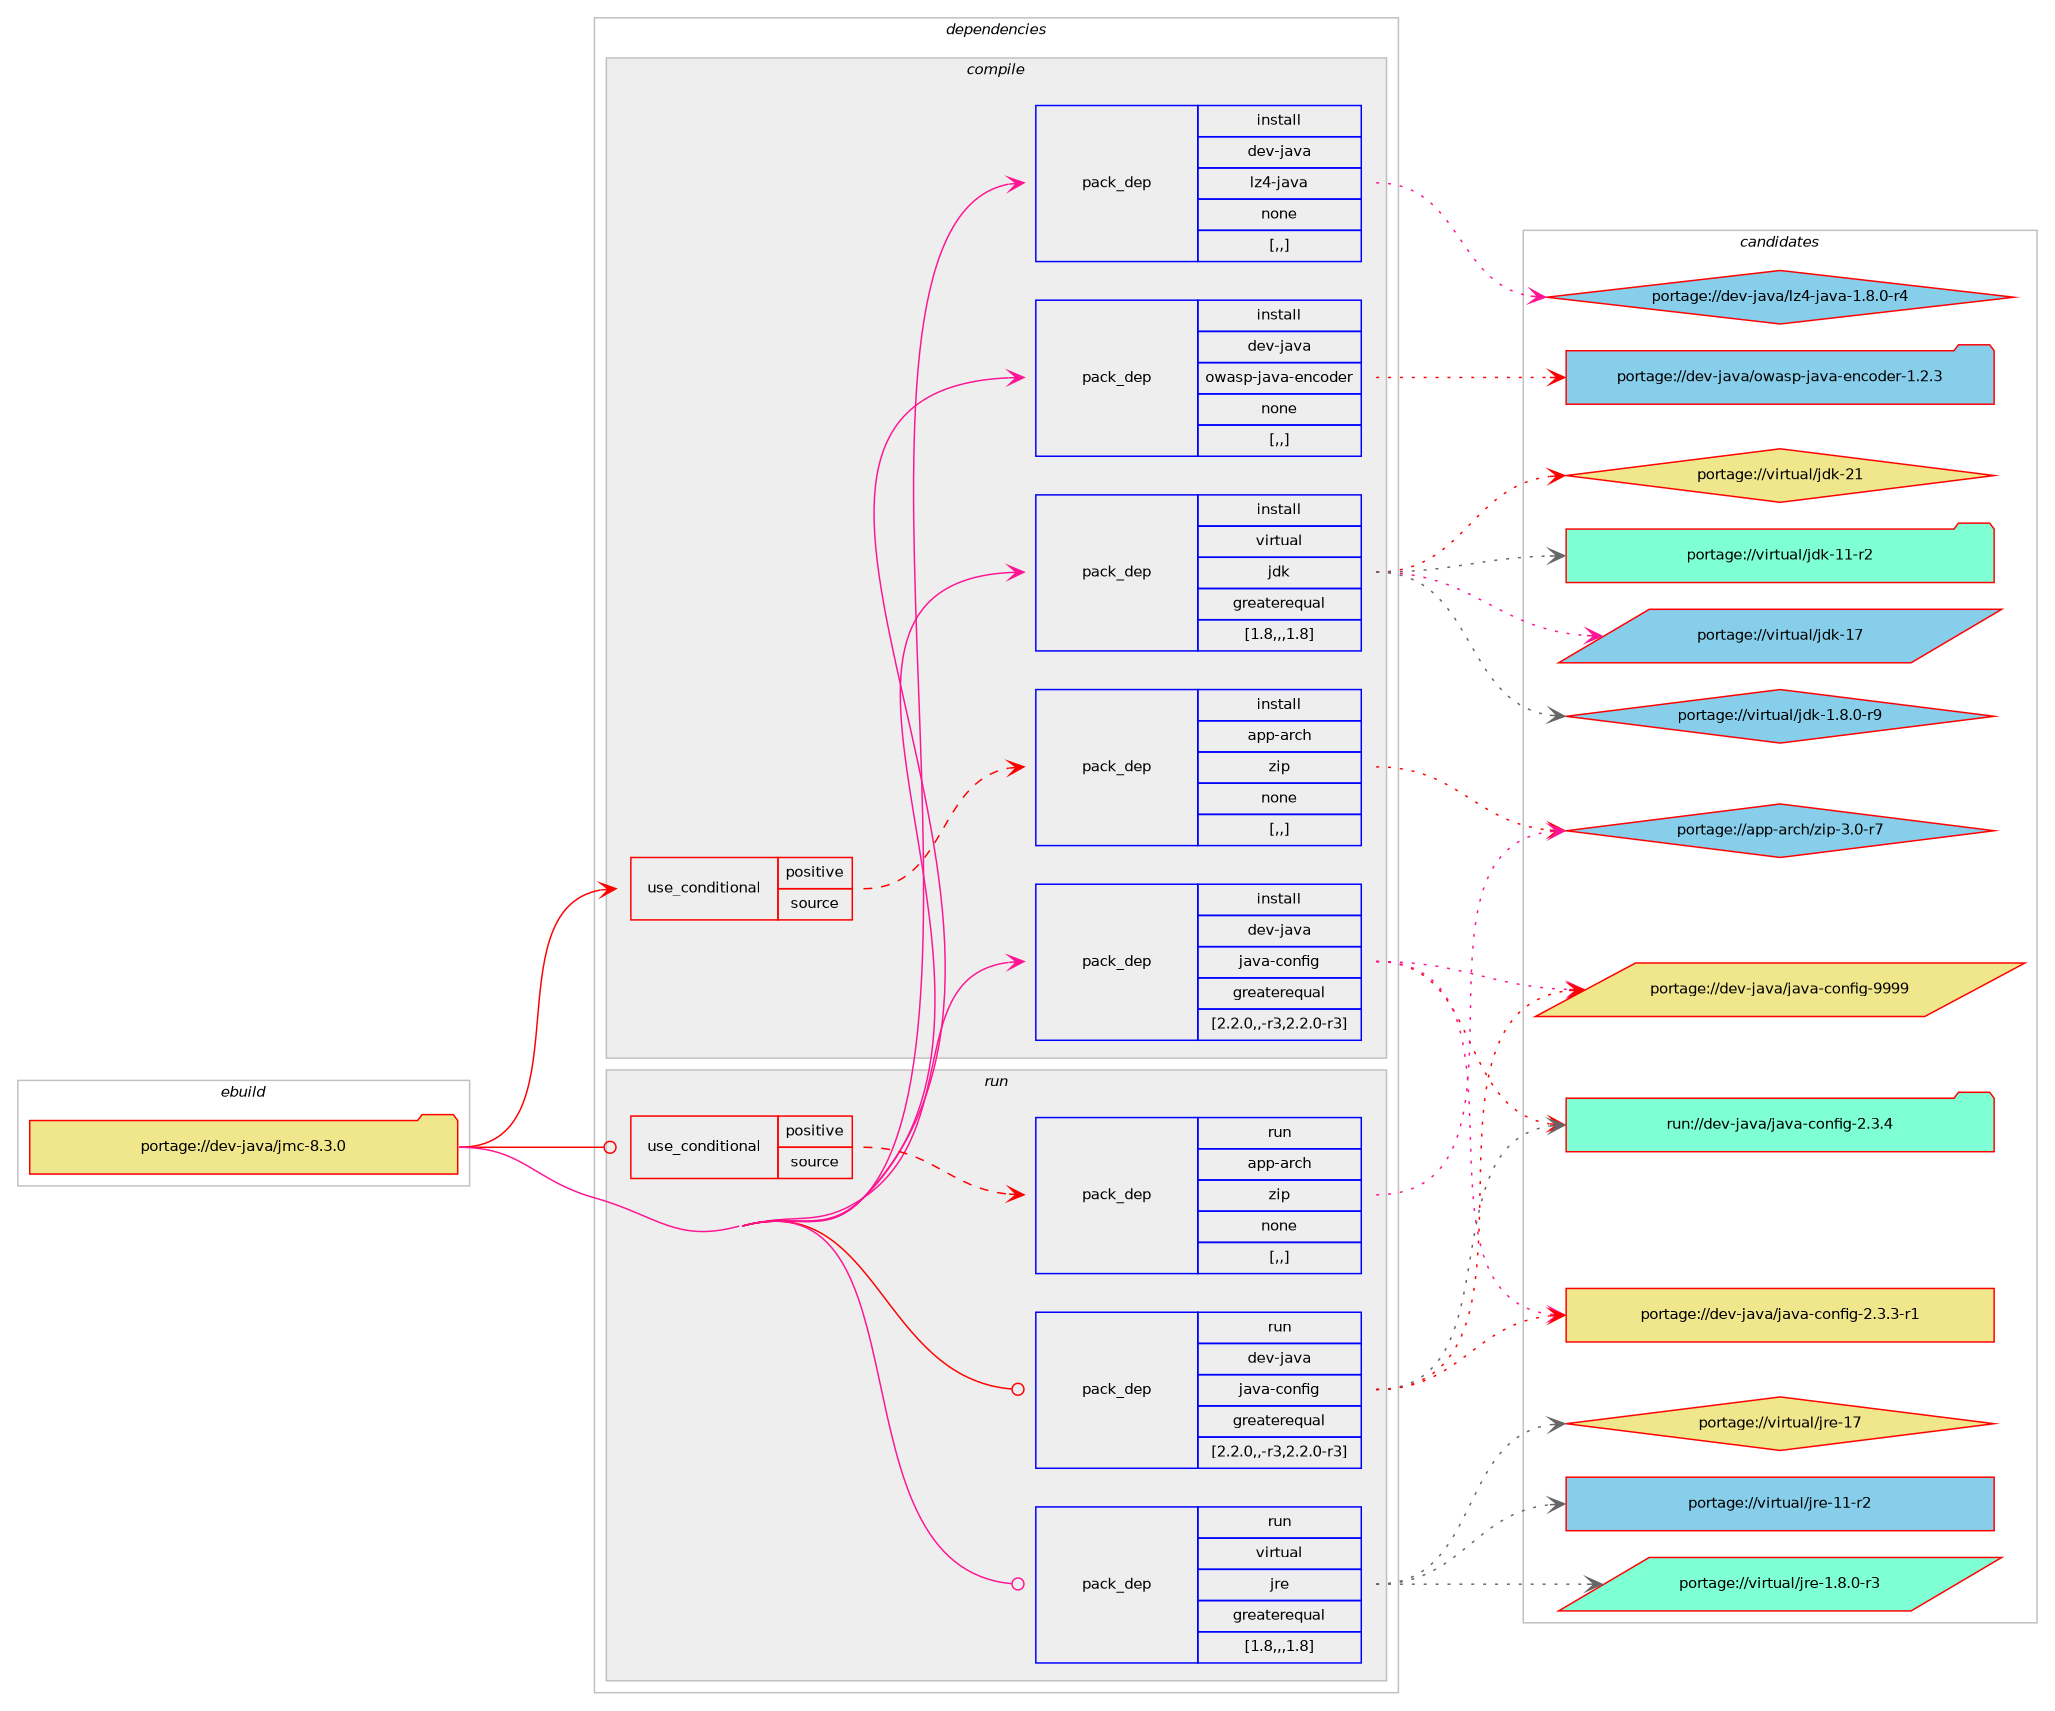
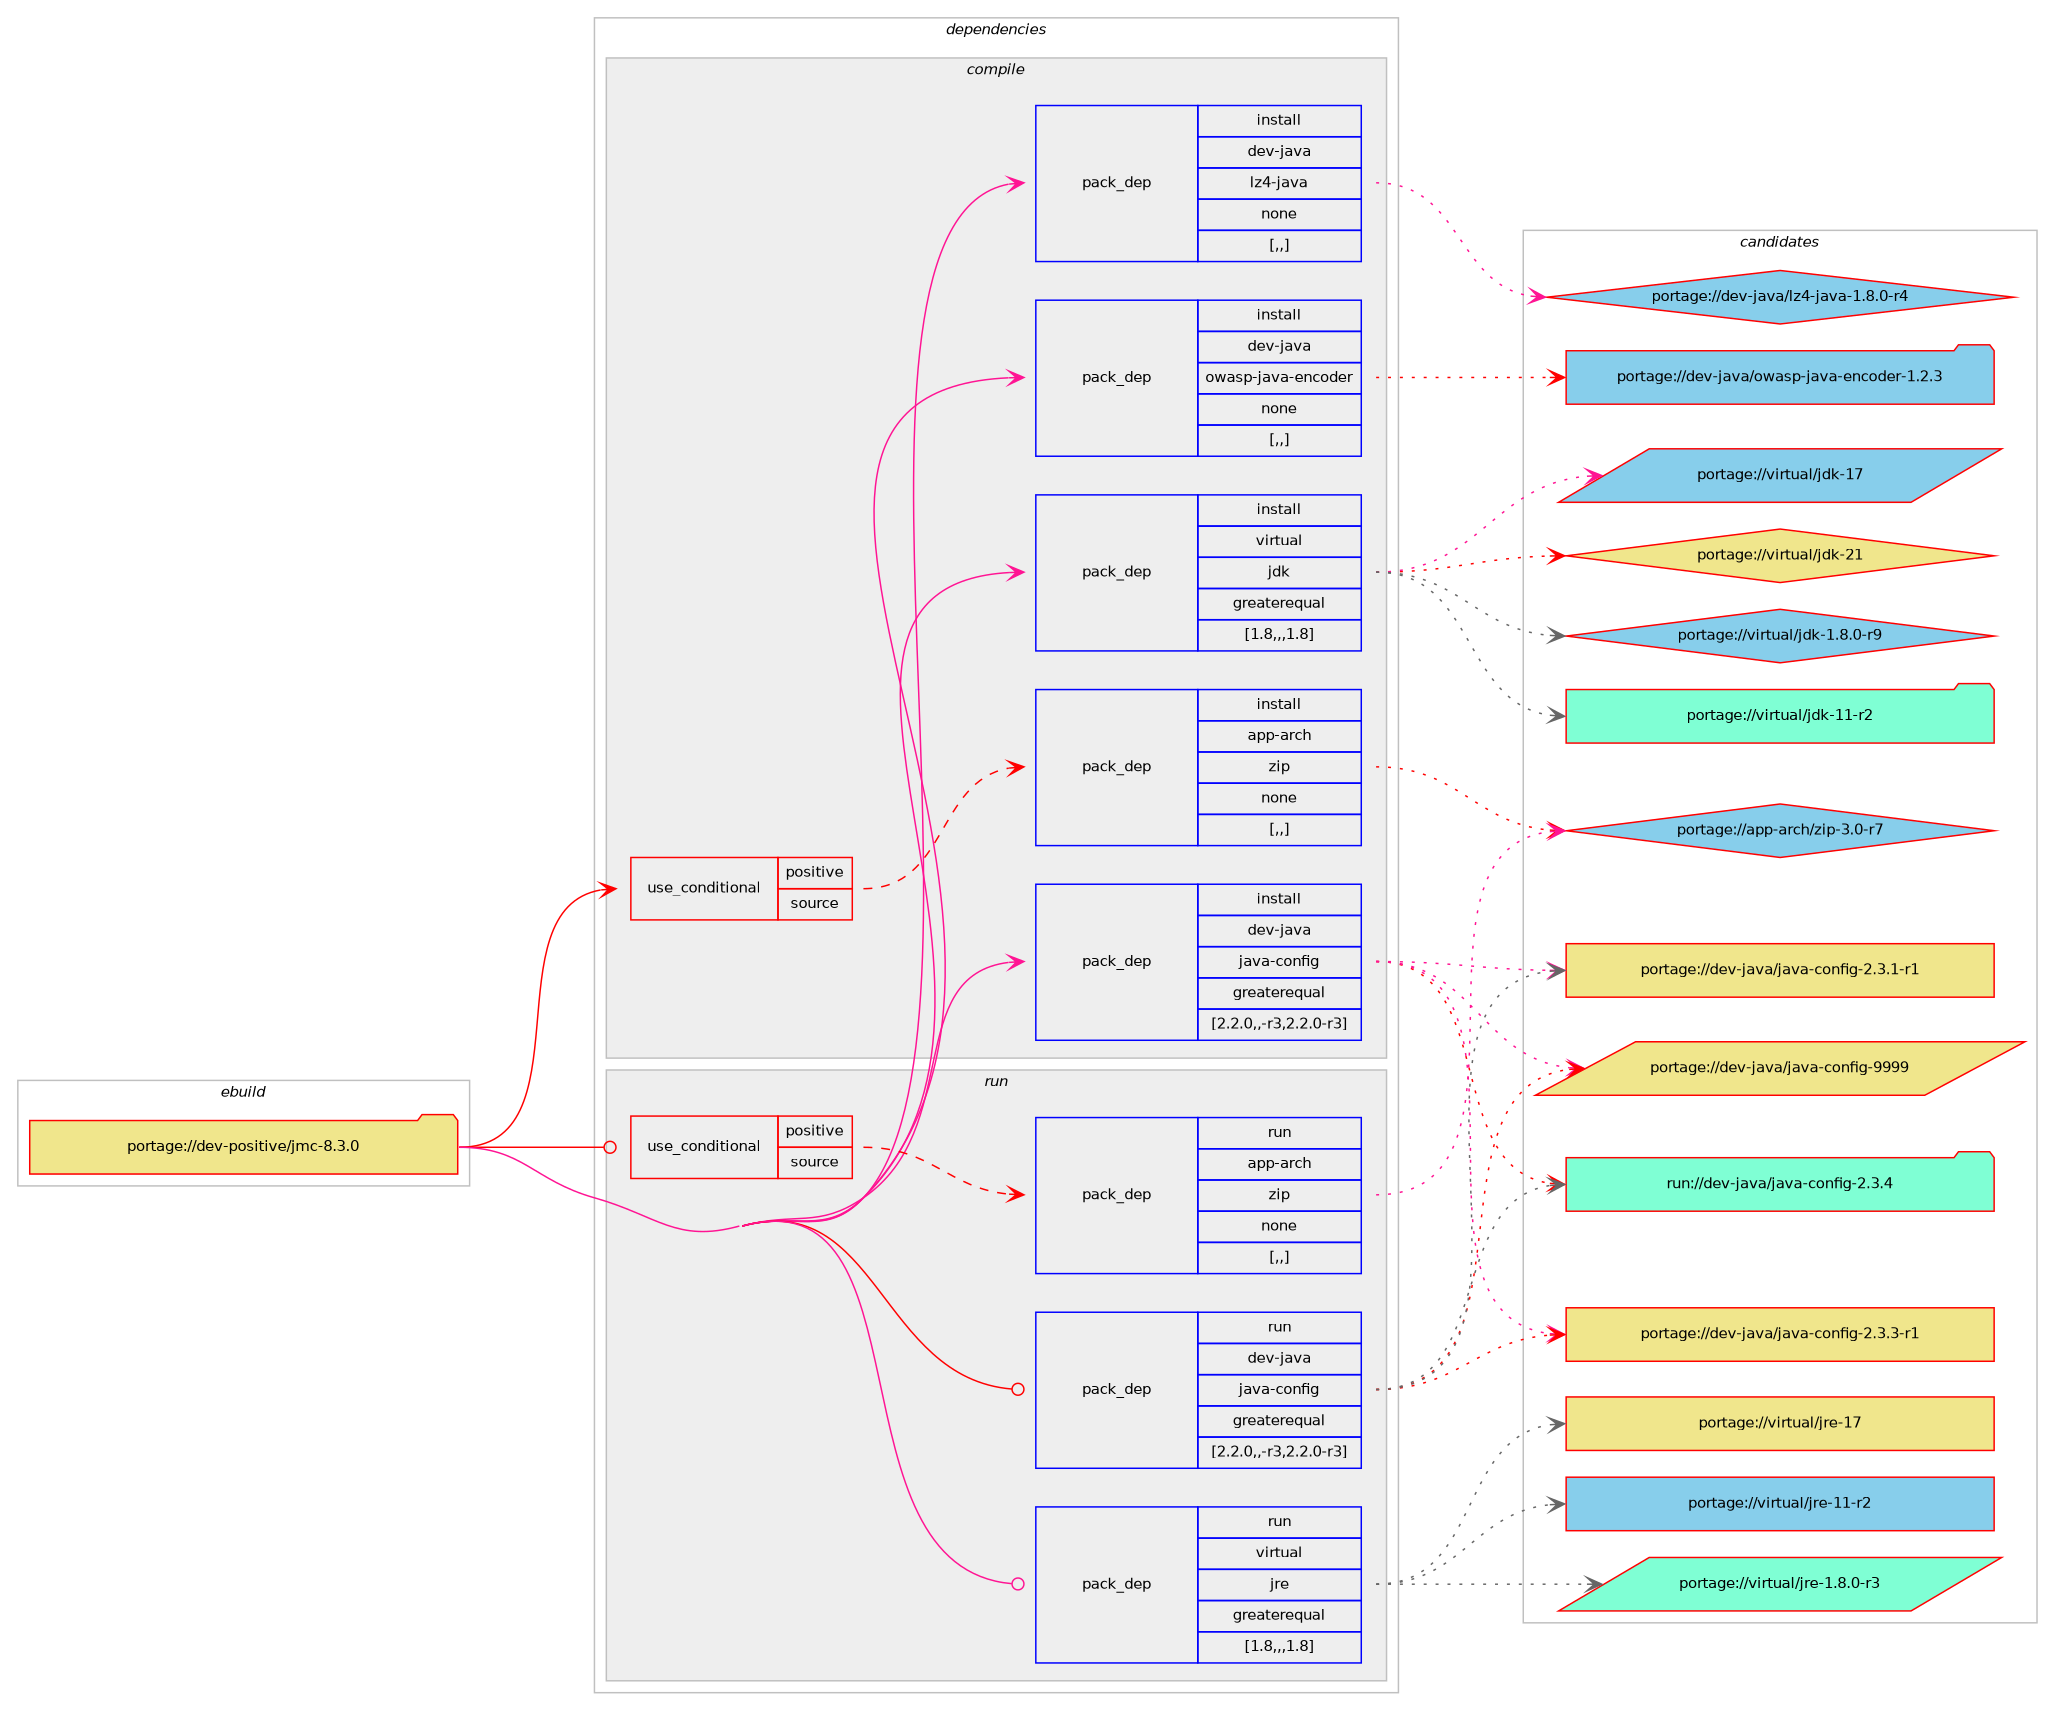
node "portage://dev-java/java-config-2.3.1-r1": added
node "portage://dev-java/jmc-8.3.0": label "portage://dev-java/jmc-8.3.0" -> "portage://dev-positive/jmc-8.3.0"
node "portage://virtual/jre-17": shape diamond -> box
